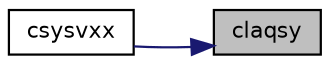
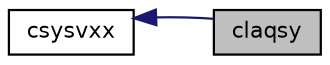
edge "csysvxx" -> "claqsy": reversed
